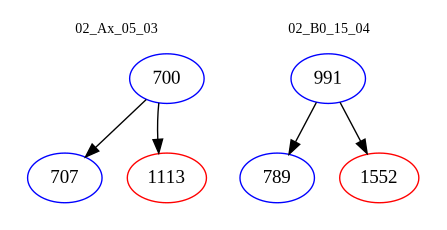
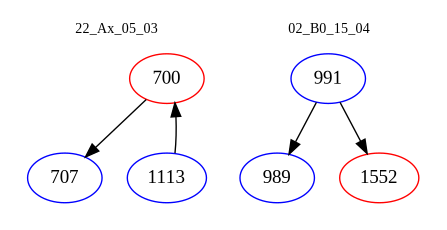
cluster "02_Ax_05_03": label "02_Ax_05_03" -> "22_Ax_05_03"
node "700": color blue -> red
edge "700" -> "1113": reversed
node "1113": color red -> blue
node "789": label "789" -> "989"
